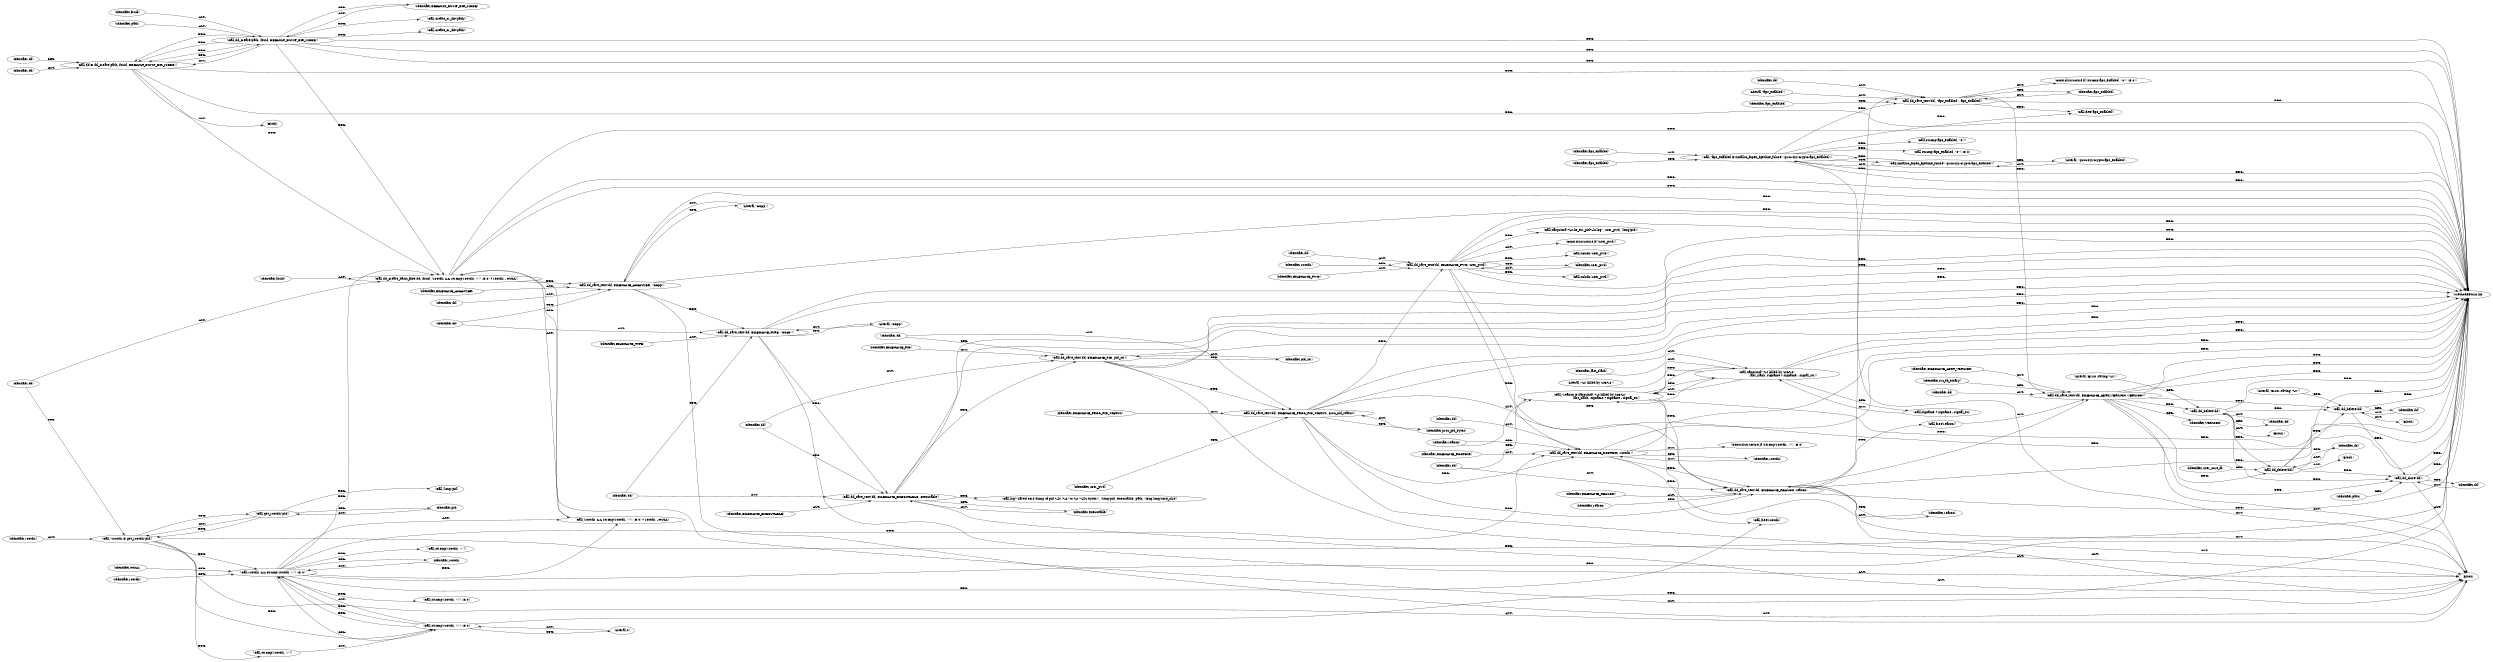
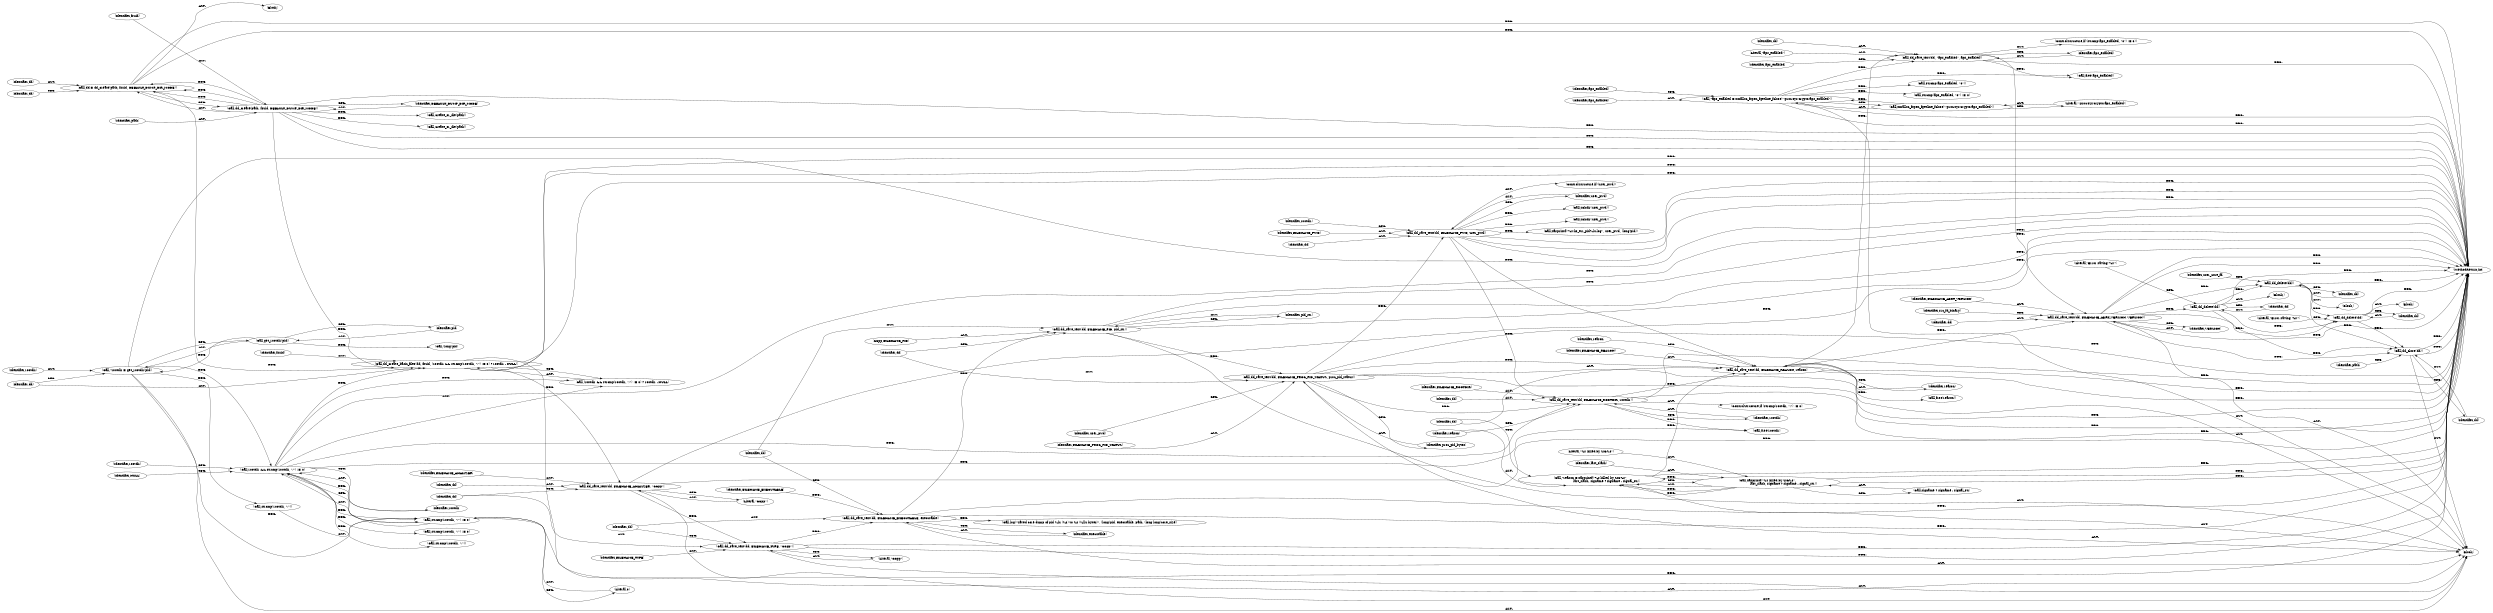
node "(Identifier,FILENAME_PID)": label "(Identifier,FILENAME_PID)" -> "(CCpp,FILENAME_PID)"
edge "(Call,free(reason))" -> "(Call,dd_save_text(dd, FILENAME_ABRT_VERSION, VERSION))": now "(Identifier,VERSION)" -> "(Call,dd_save_text(dd, FILENAME_ABRT_VERSION, VERSION))"
edge "(Identifier,FILENAME_EXECUTABLE)" -> "(Call,dd_save_text(dd, FILENAME_EXECUTABLE, executable))": label "AST: " -> "DDG: "
